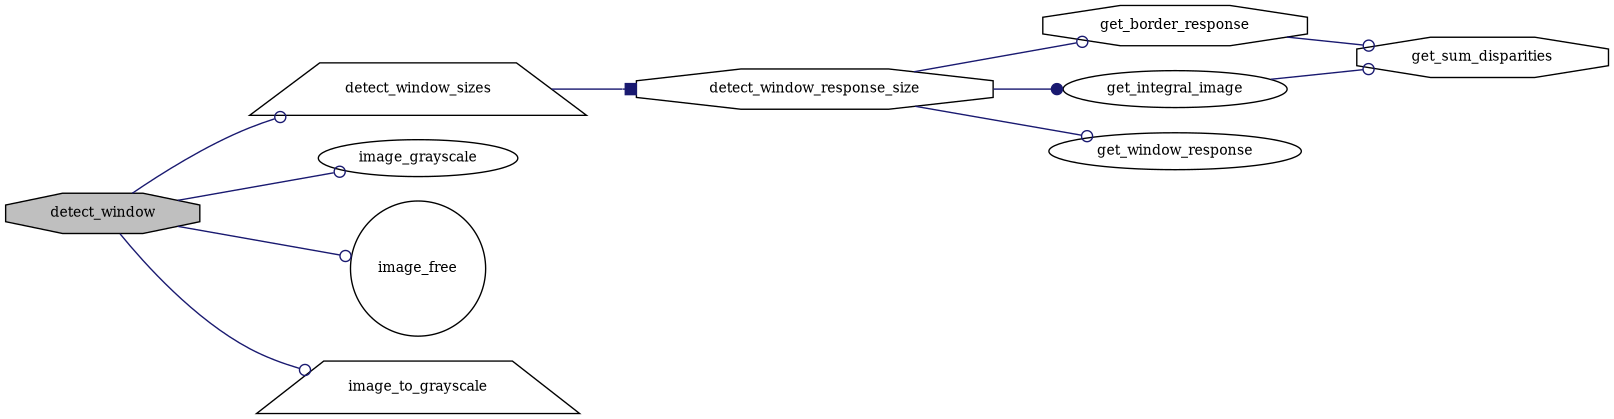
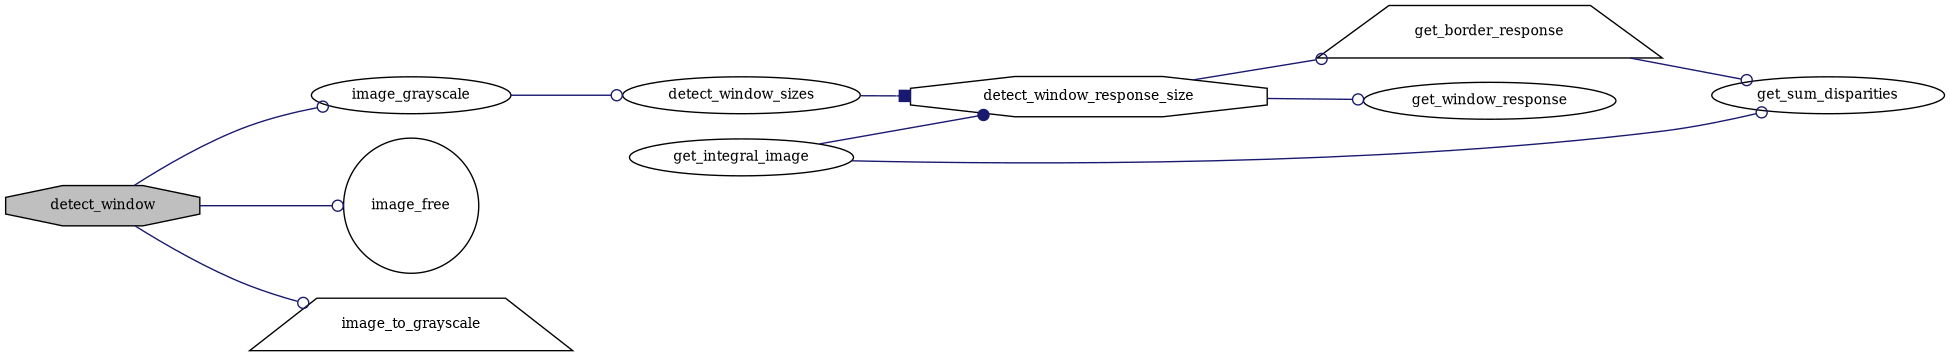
node "get_border_response": shape octagon -> trapezium
node "get_sum_disparities": shape octagon -> ellipse
node "detect_window_sizes": shape trapezium -> ellipse
edge "detect_window_response_size" -> "get_integral_image": reversed
edge "detect_window" -> "detect_window_sizes": now "image_grayscale" -> "detect_window_sizes"
